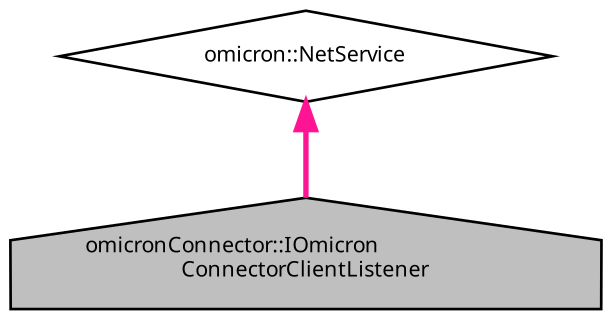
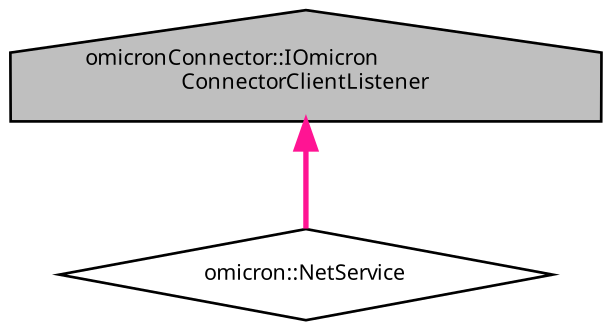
edge "omicronConnector::IOmicron ConnectorClientListener" -> "omicron::NetService": reversed
